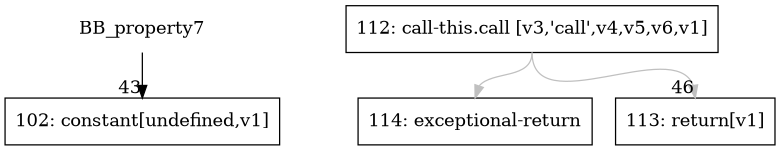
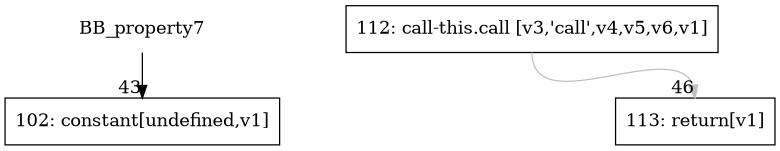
node "114: exceptional-return": removed
